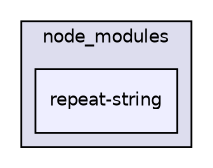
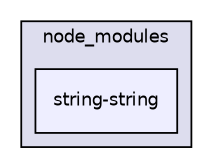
node "repeat-string": label "repeat-string" -> "string-string"
